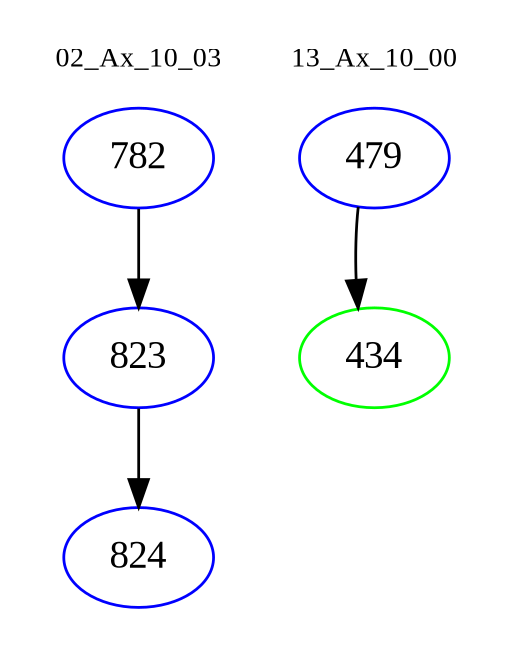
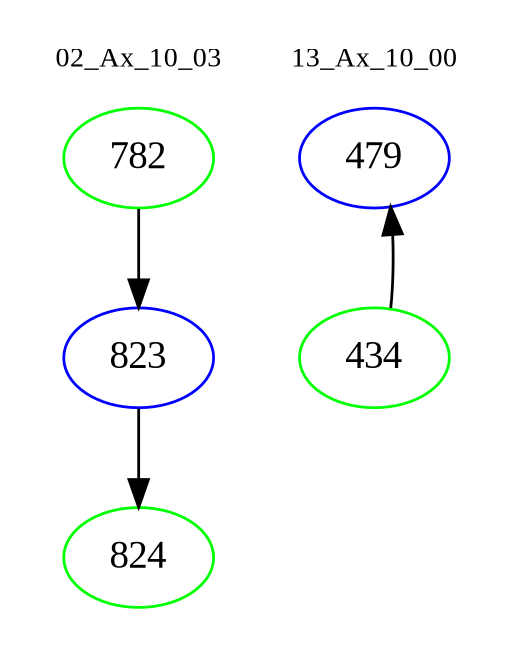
node "782": color blue -> green
edge "479" -> "434": reversed
node "824": color blue -> green
